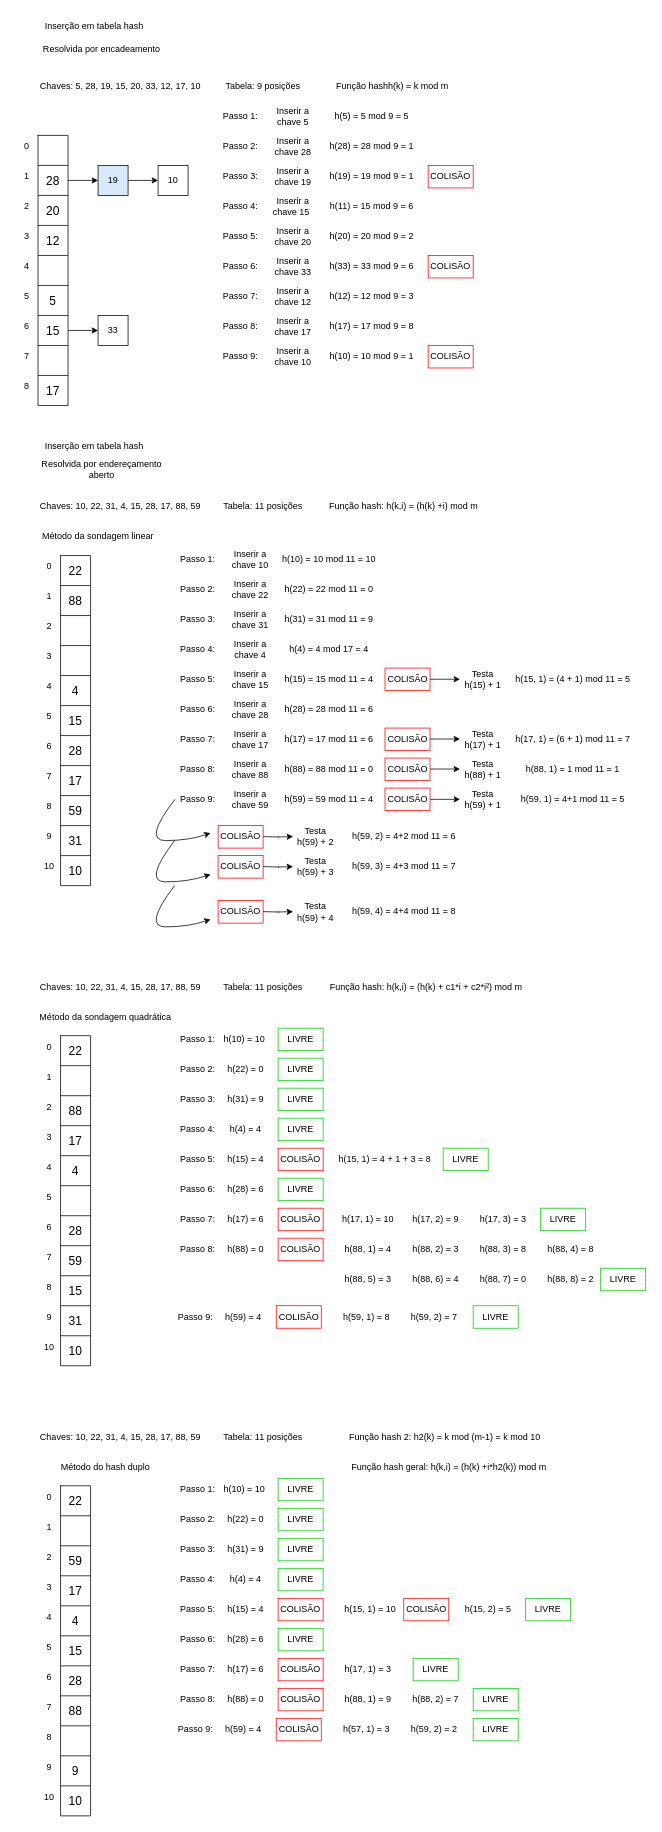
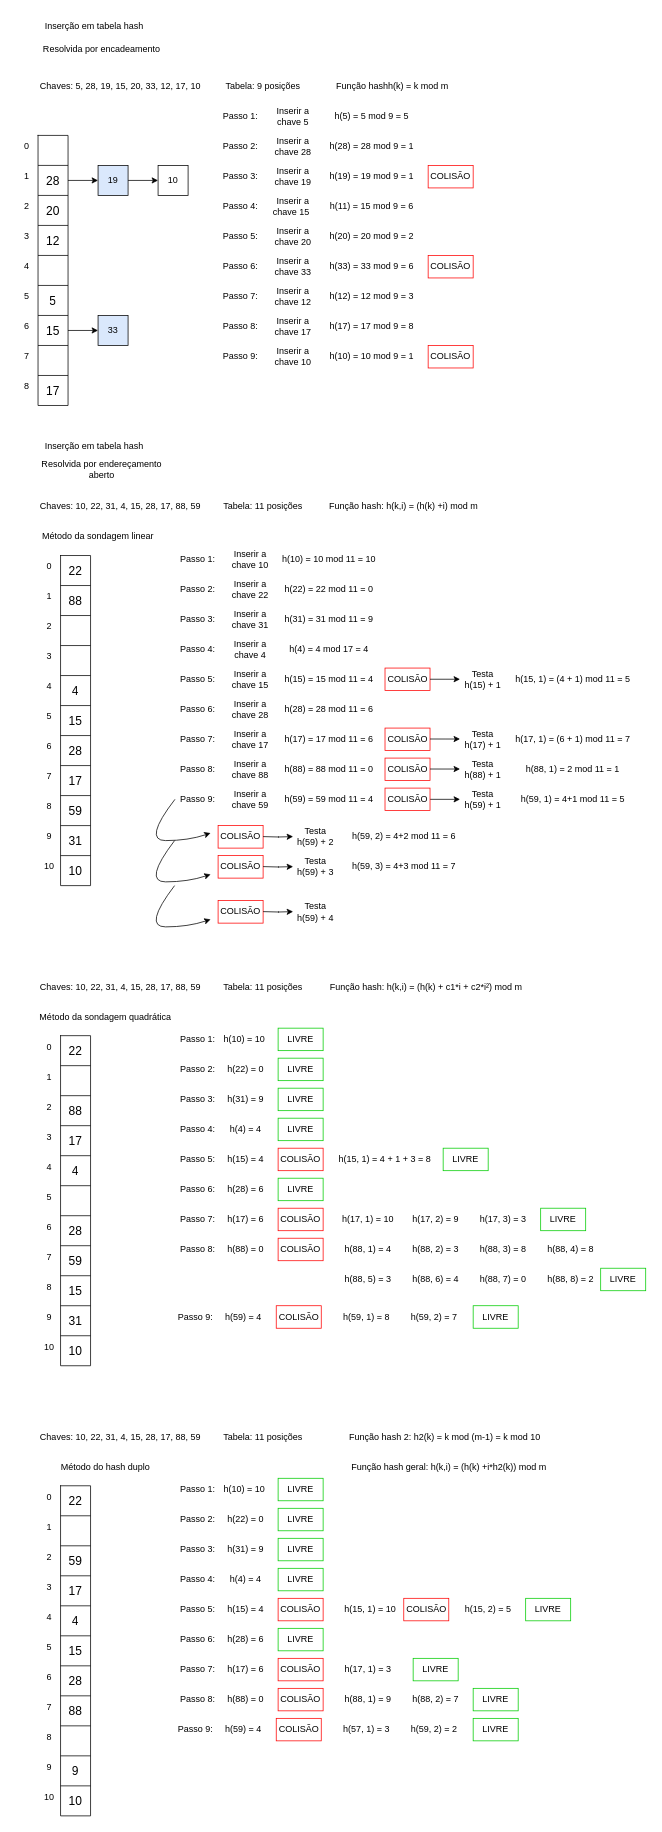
node "33": fillcolor #ffffff -> #dae8fc
node "h(88, 1) = 1 mod 11 = 1": label "h(88, 1) = 1 mod 11 = 1" -> "h(88, 1) = 2 mod 11 = 1"
node "h(59, 4) = 4+4 mod 11 = 8": removed
